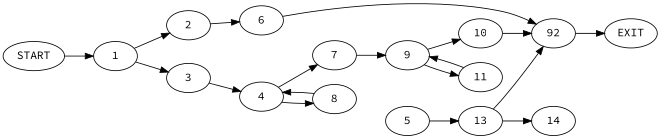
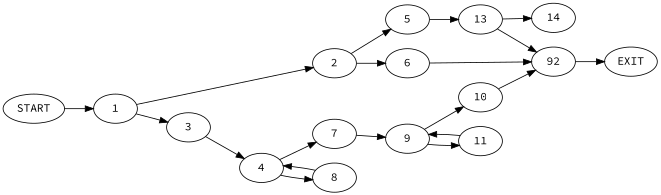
edge "2" -> "5": added
